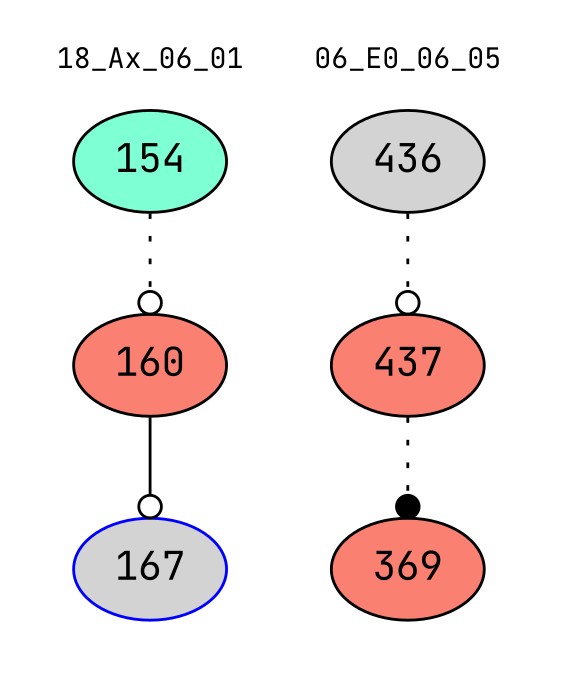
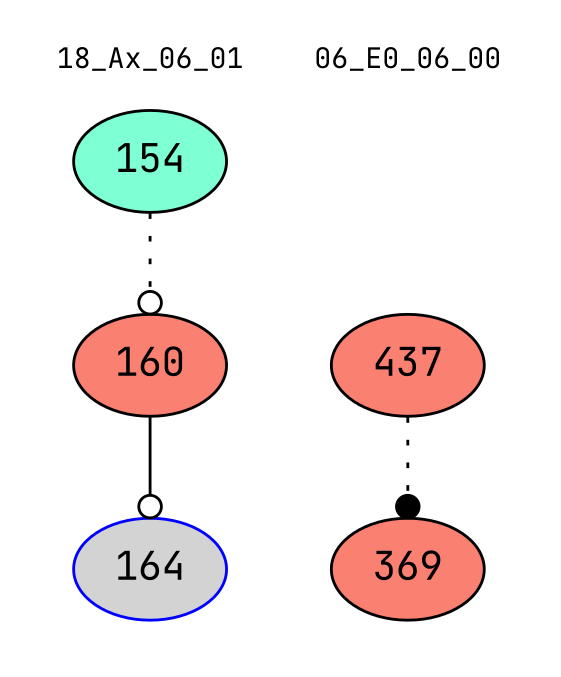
cluster "06_E0_06_05": label "06_E0_06_05" -> "06_E0_06_00"
node "436": removed
node "167": label "167" -> "164"
